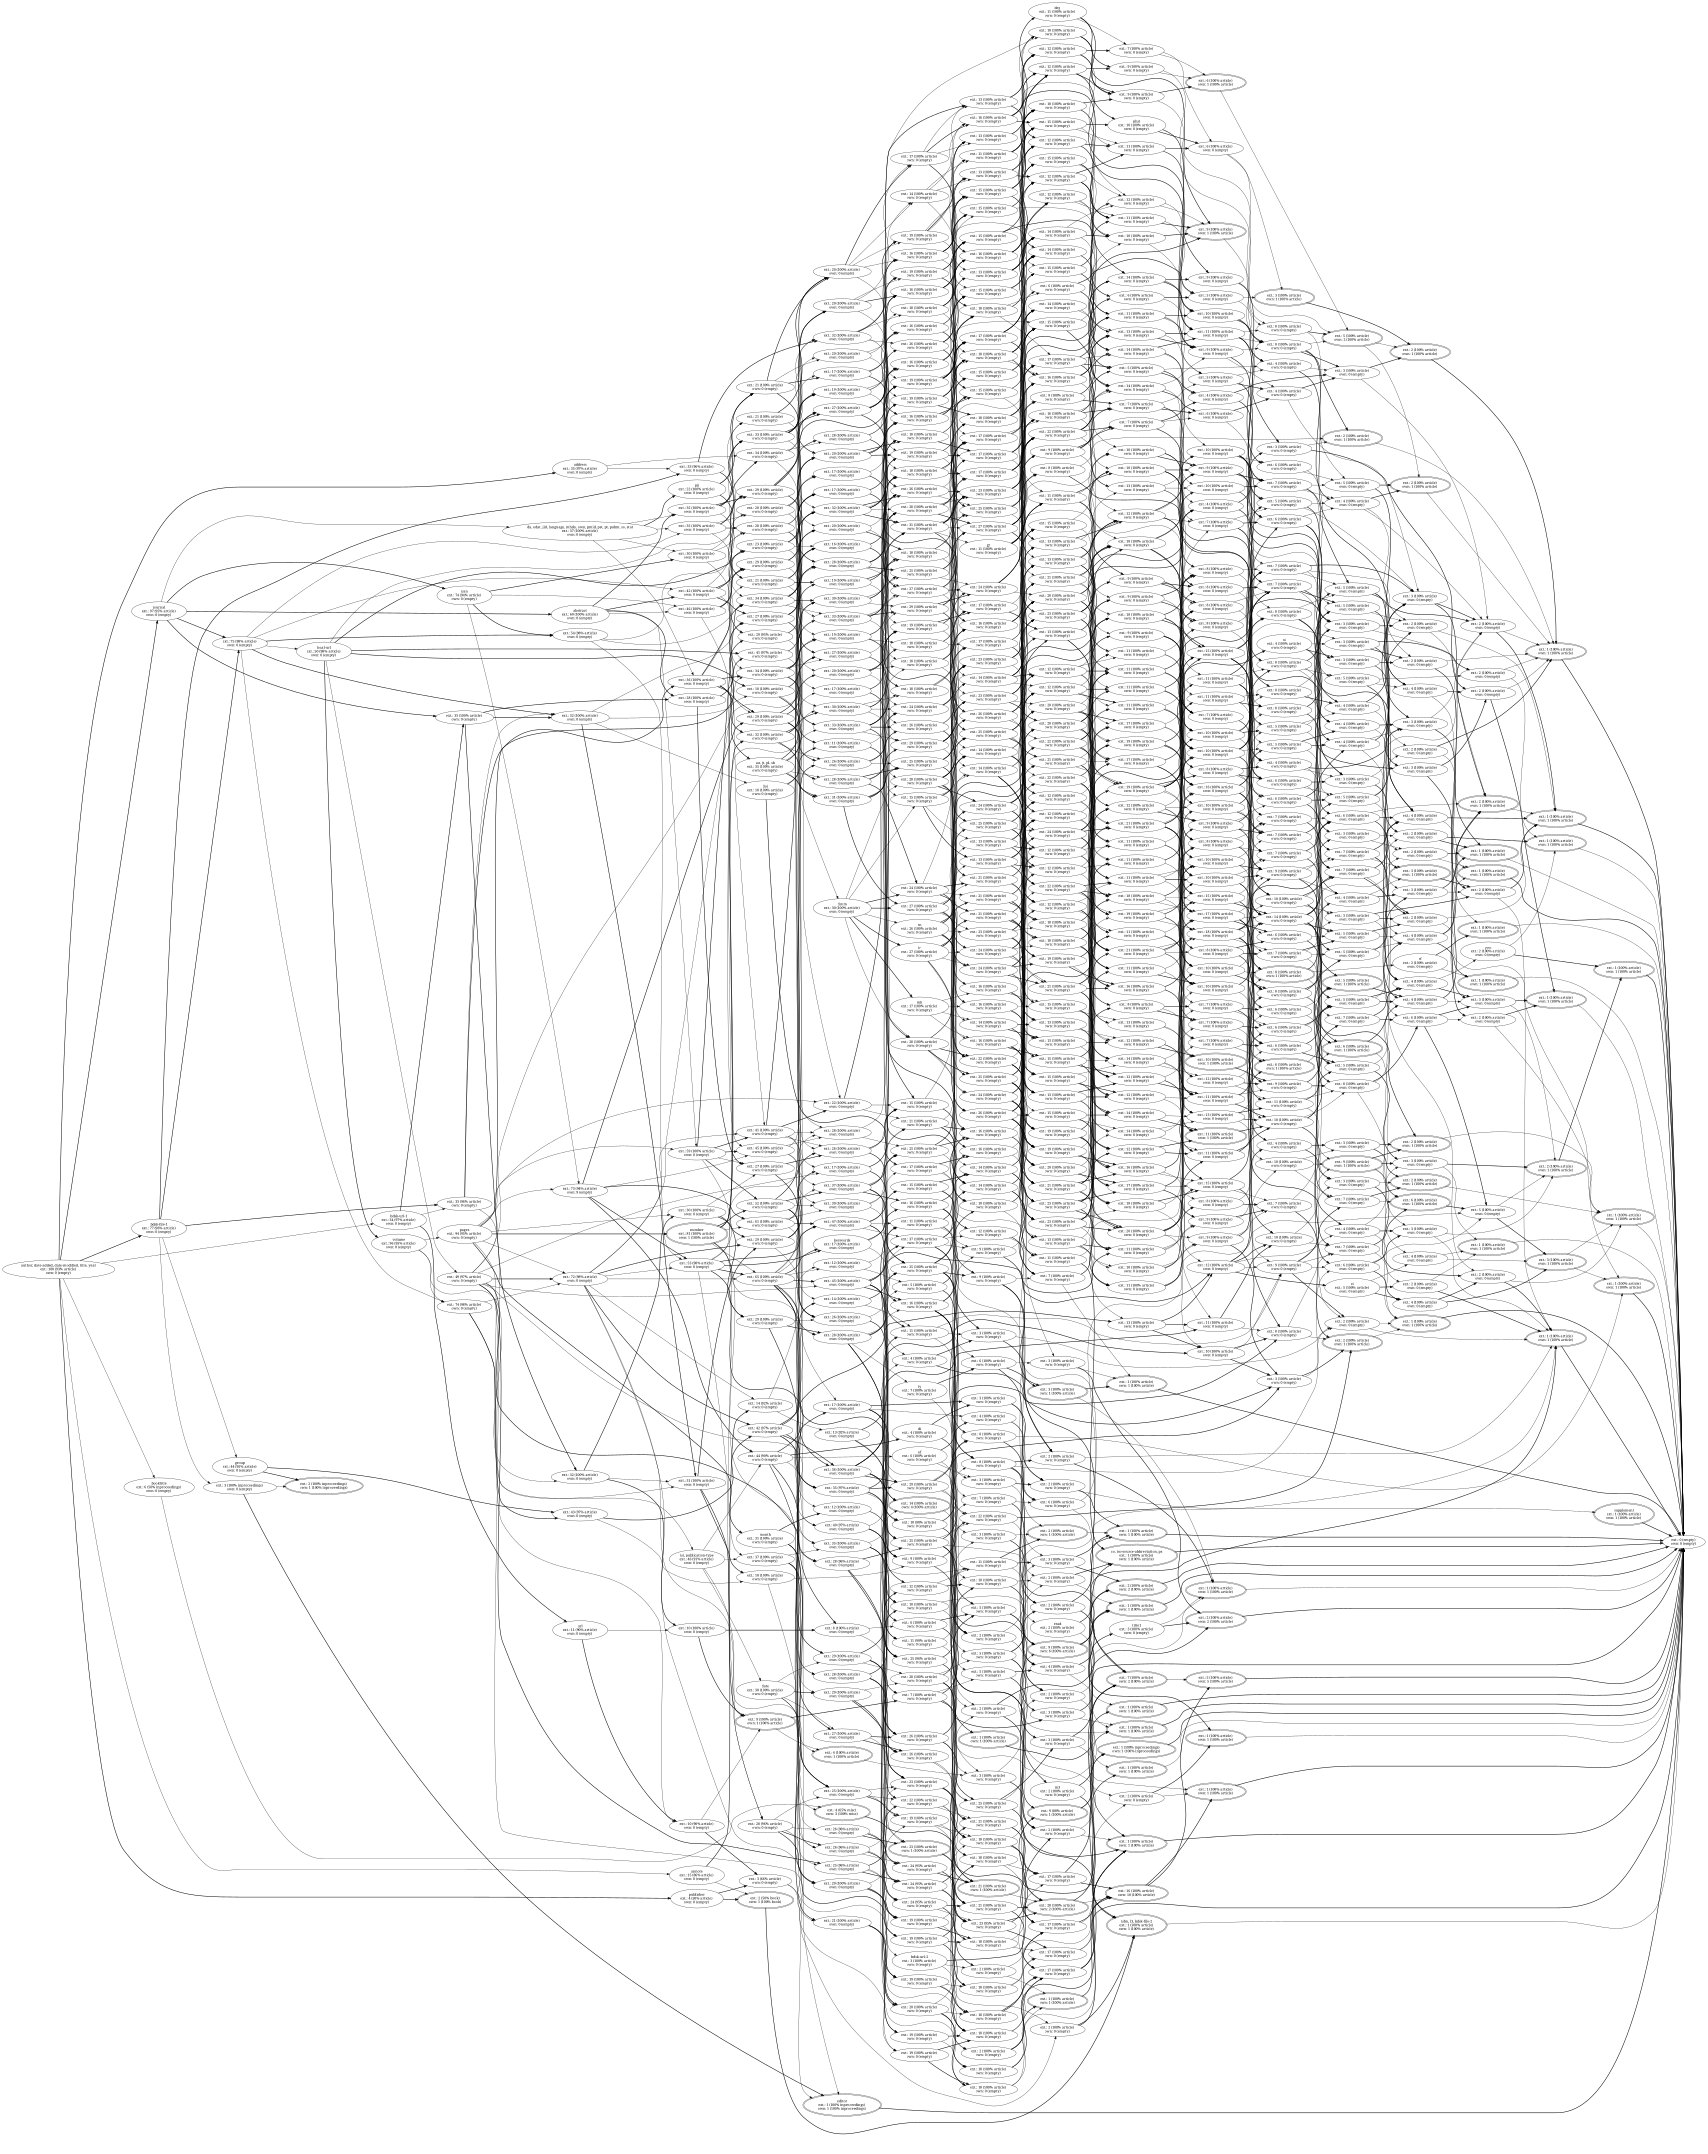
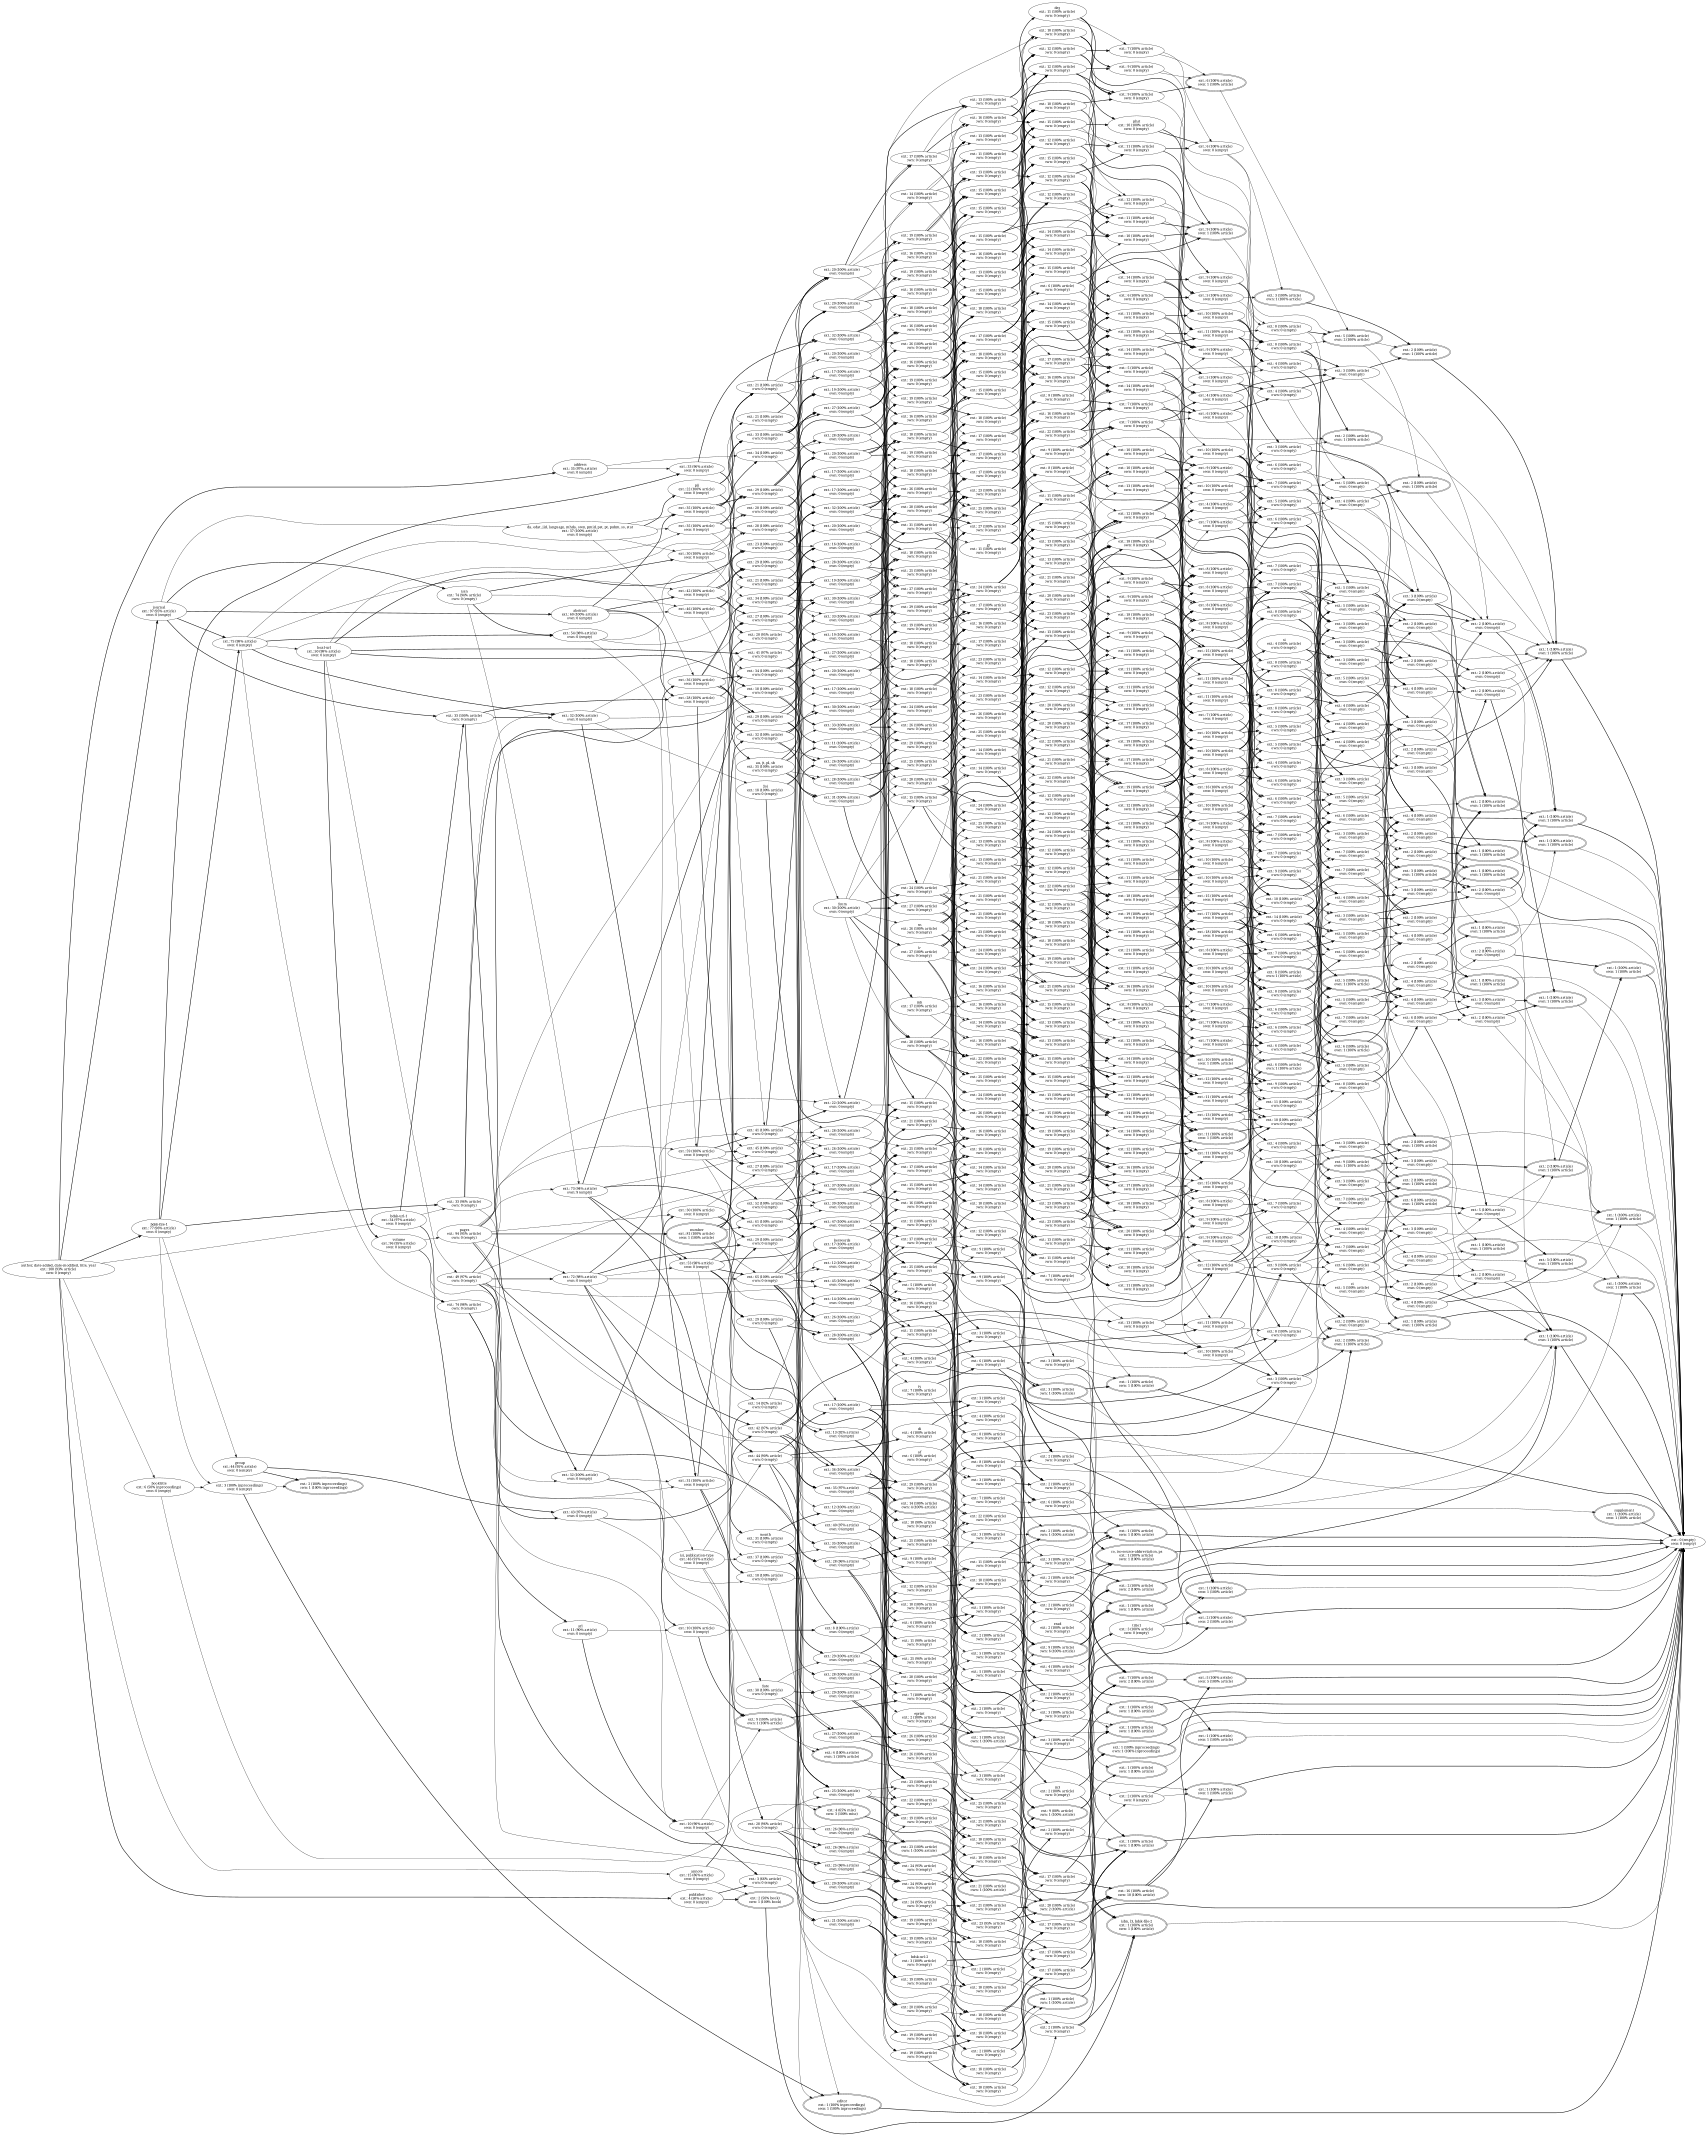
edge "ext.: 53 (98% article) own: 0 (empty)" -> "keywords ext.: 17 (100% article) own: 0 (empty)": now "ext.: 53 (98% article) own: 0 (empty)" -> "ext.: 13 (92% article) own: 0 (empty)"
edge "ext.: 74 (98% article) own: 0 (empty)" -> "ext.: 72 (98% article) own: 0 (empty)": removed
edge "booktitle ext.: 6 (50% inproceedings) own: 0 (empty)" -> "ext.: 3 (100% inproceedings) own: 0 (empty)": added
node "eprint ext.: 2 (100% article) own: 0 (empty)": added
edge "ext.: 11 (90% article) own: 0 (empty)" -> "ext.: 7 (100% article) own: 2 (100% article)": now "ext.: 11 (90% article) own: 0 (empty)" -> "ext.: 9 (88% article) own: 1 (100% article)"
